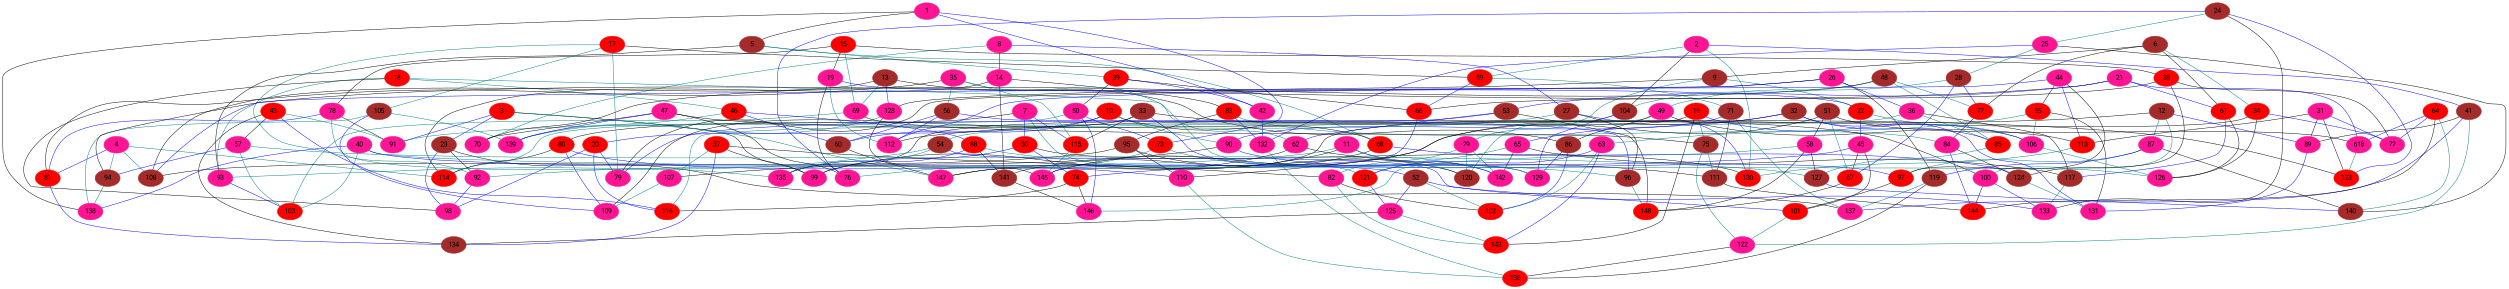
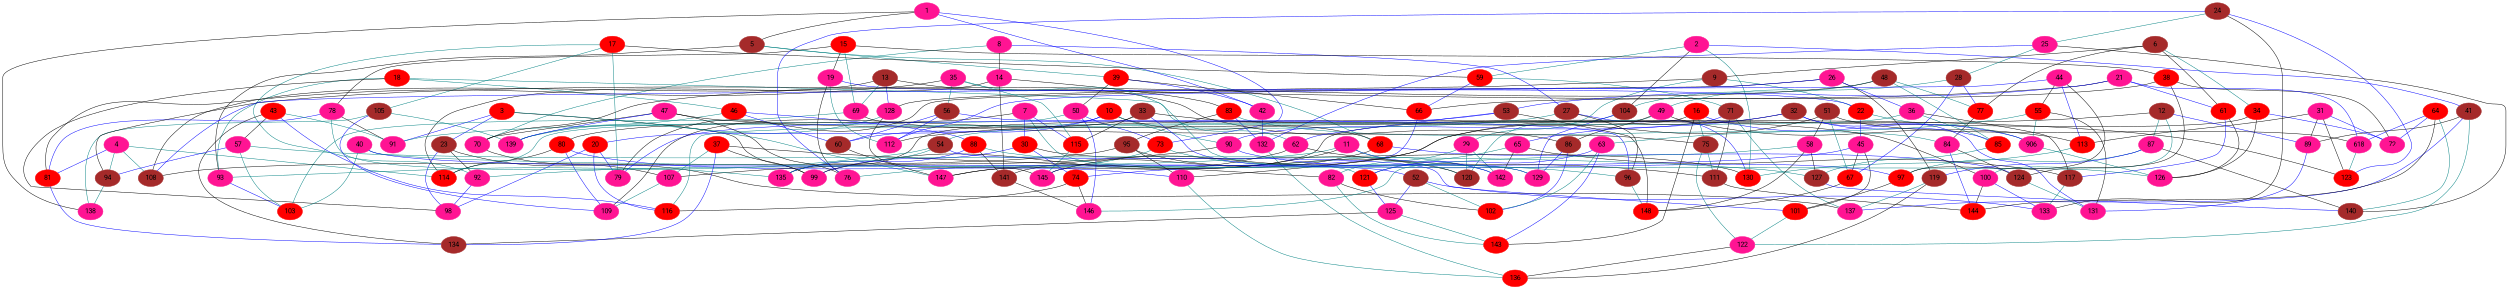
node "106": label "106" -> "906"
edge "70" -- "107": added
edge "40" -- "138": removed
